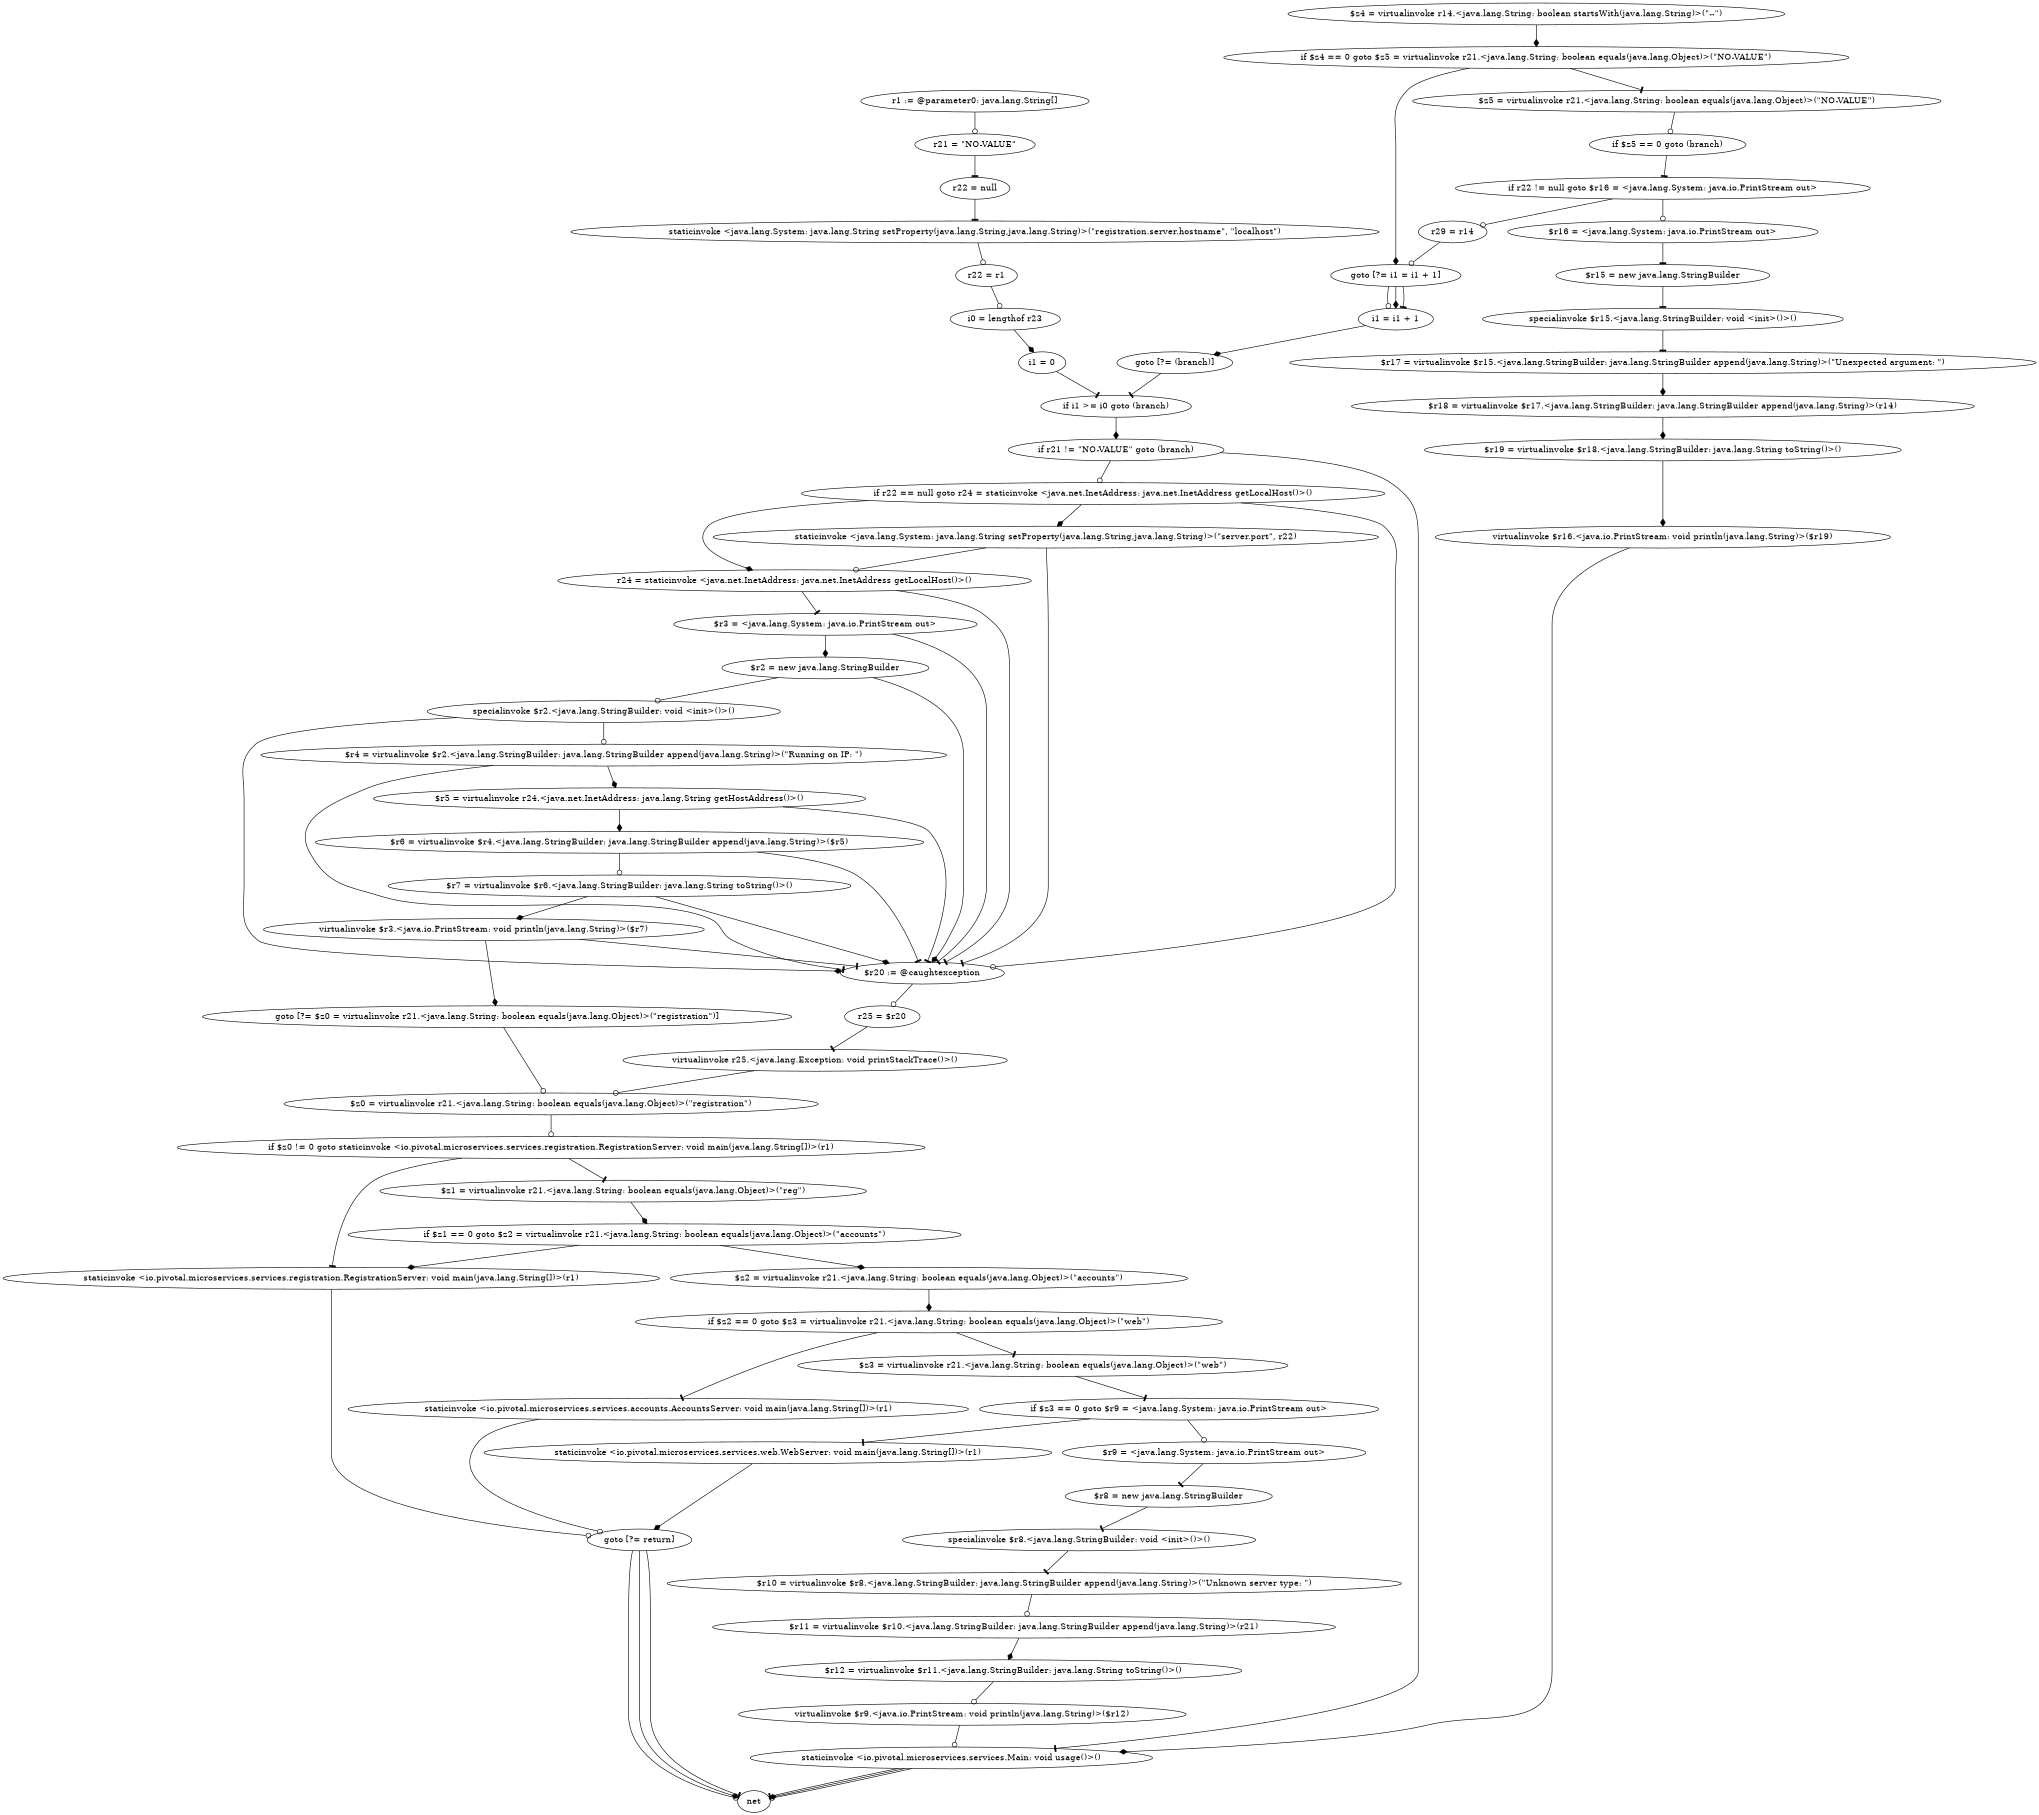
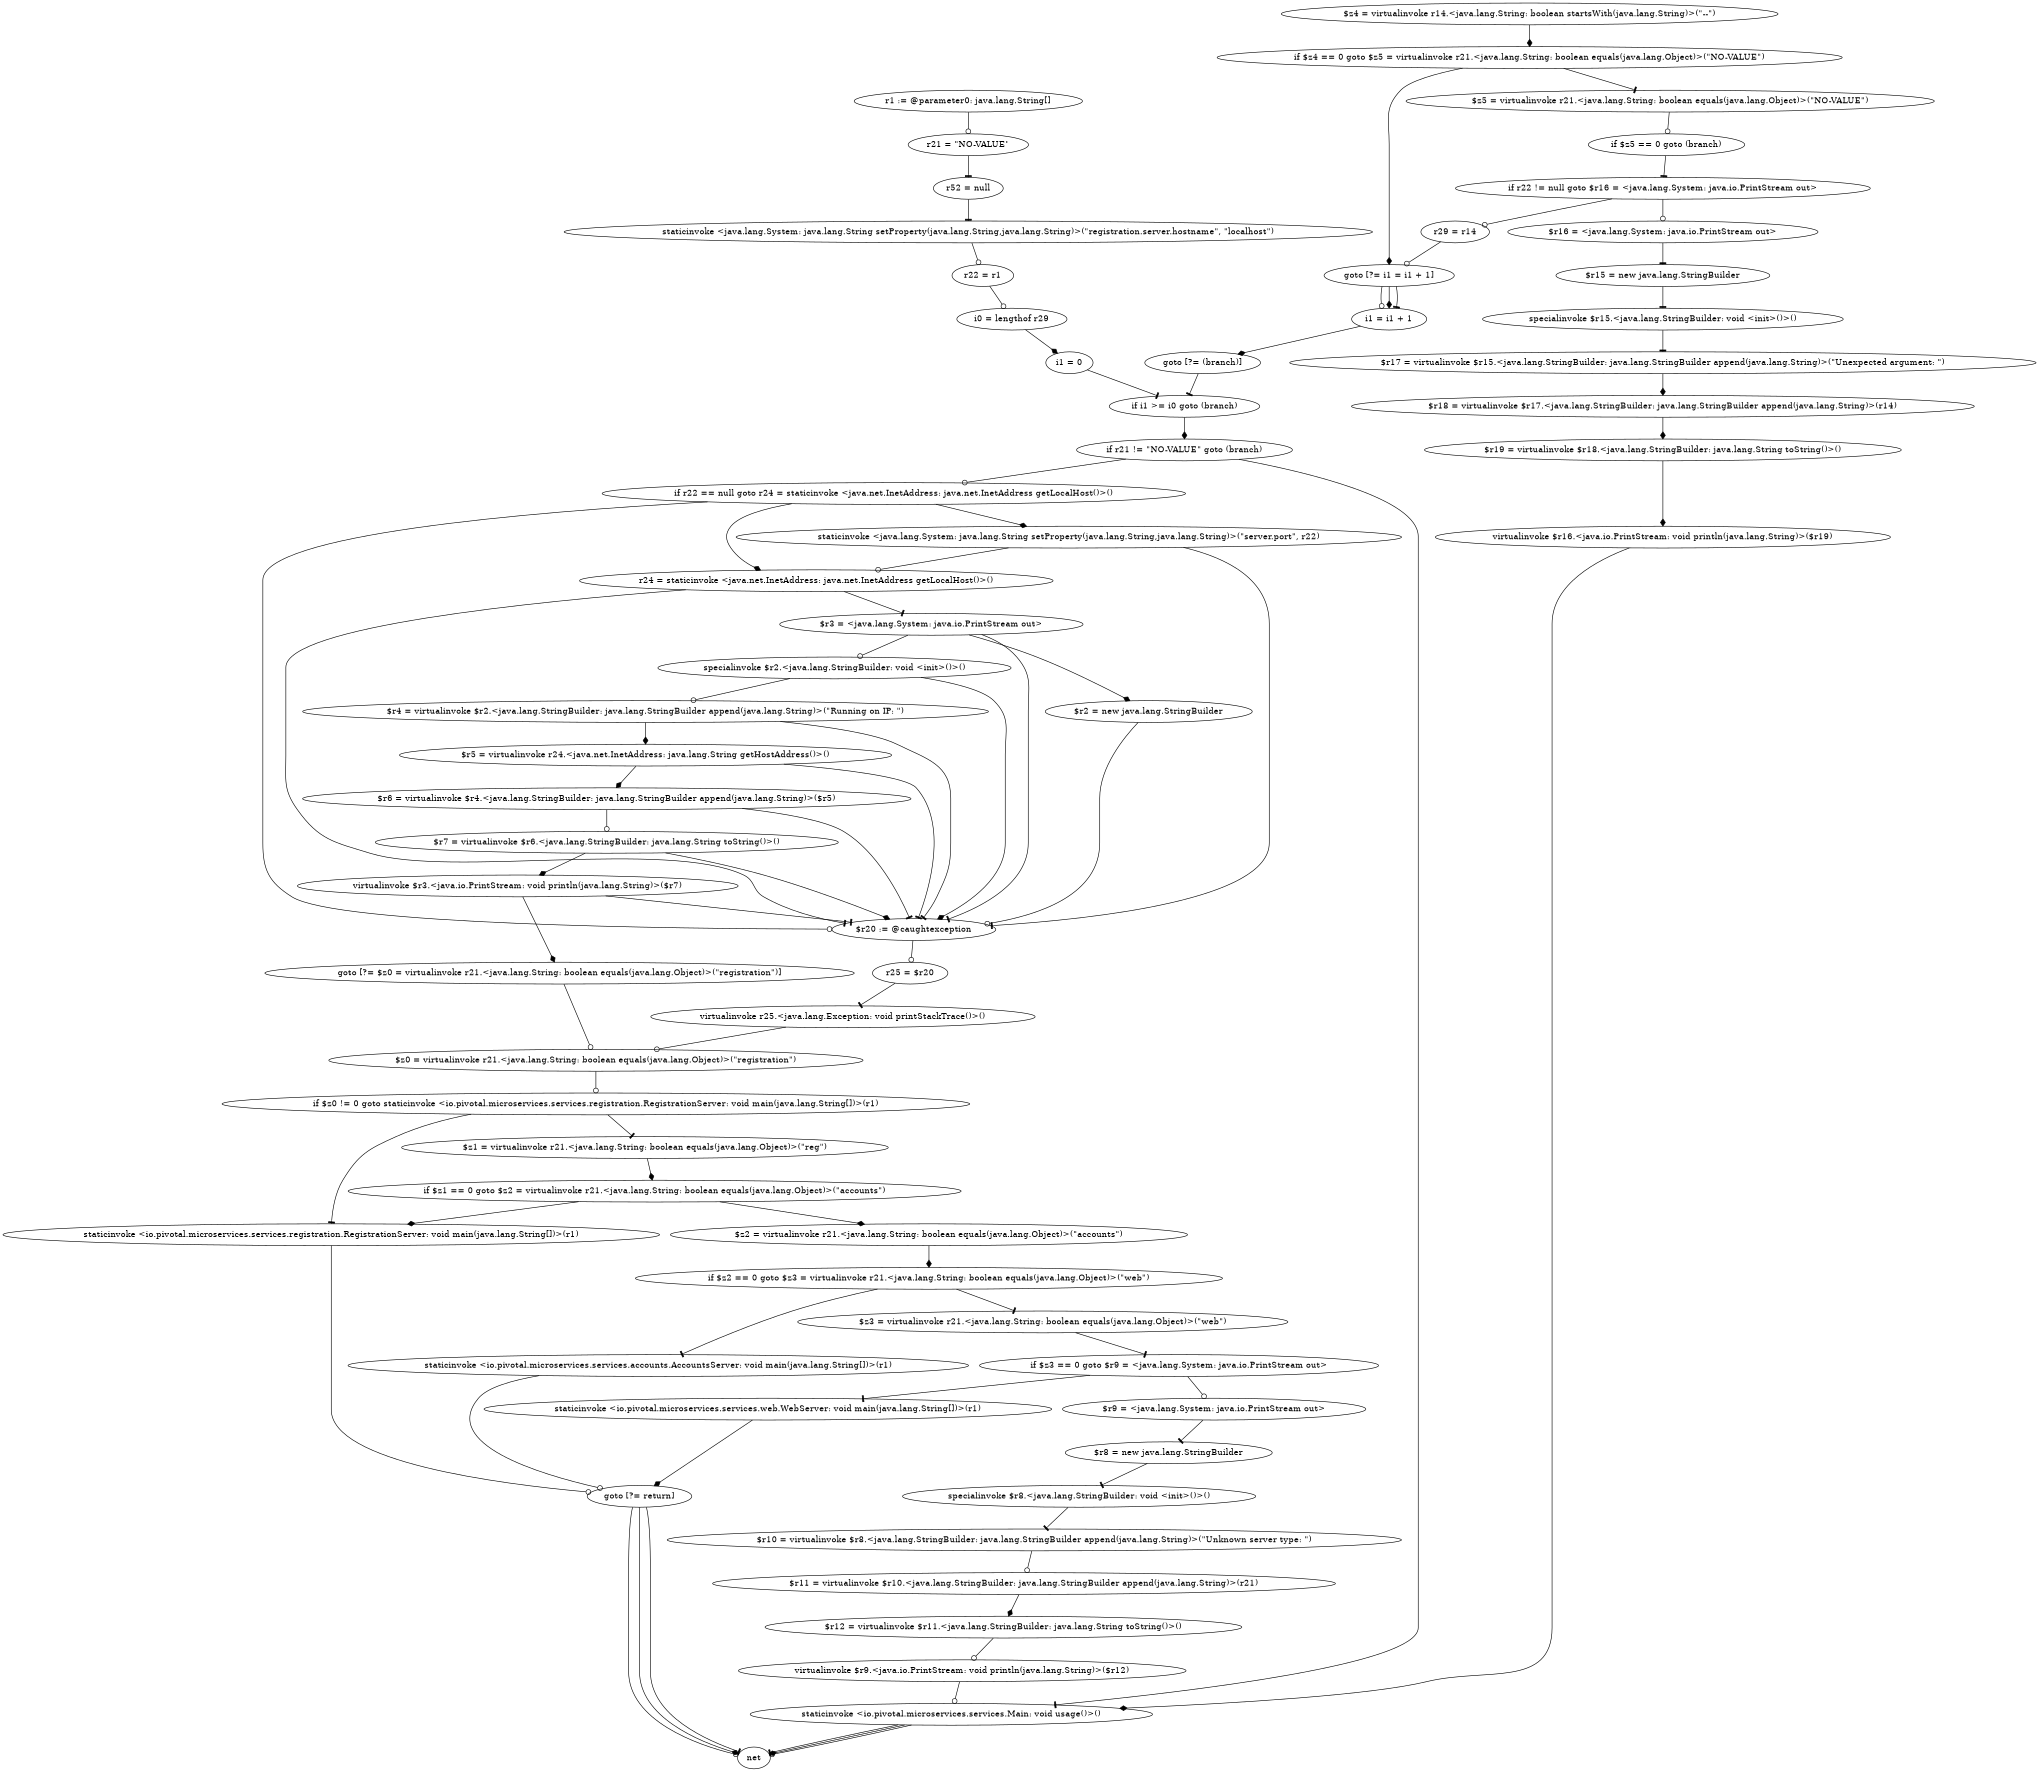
node "r22 = null": label "r22 = null" -> "r52 = null"
node "i0 = lengthof r23": label "i0 = lengthof r23" -> "i0 = lengthof r29"
edge "$r2 = new java.lang.StringBuilder" -> "specialinvoke $r2.<java.lang.StringBuilder: void <init>()>()": now "$r3 = <java.lang.System: java.io.PrintStream out>" -> "specialinvoke $r2.<java.lang.StringBuilder: void <init>()>()"
edge "$r2 = new java.lang.StringBuilder" -> "$r20 := @caughtexception": arrowhead diamond -> odot
